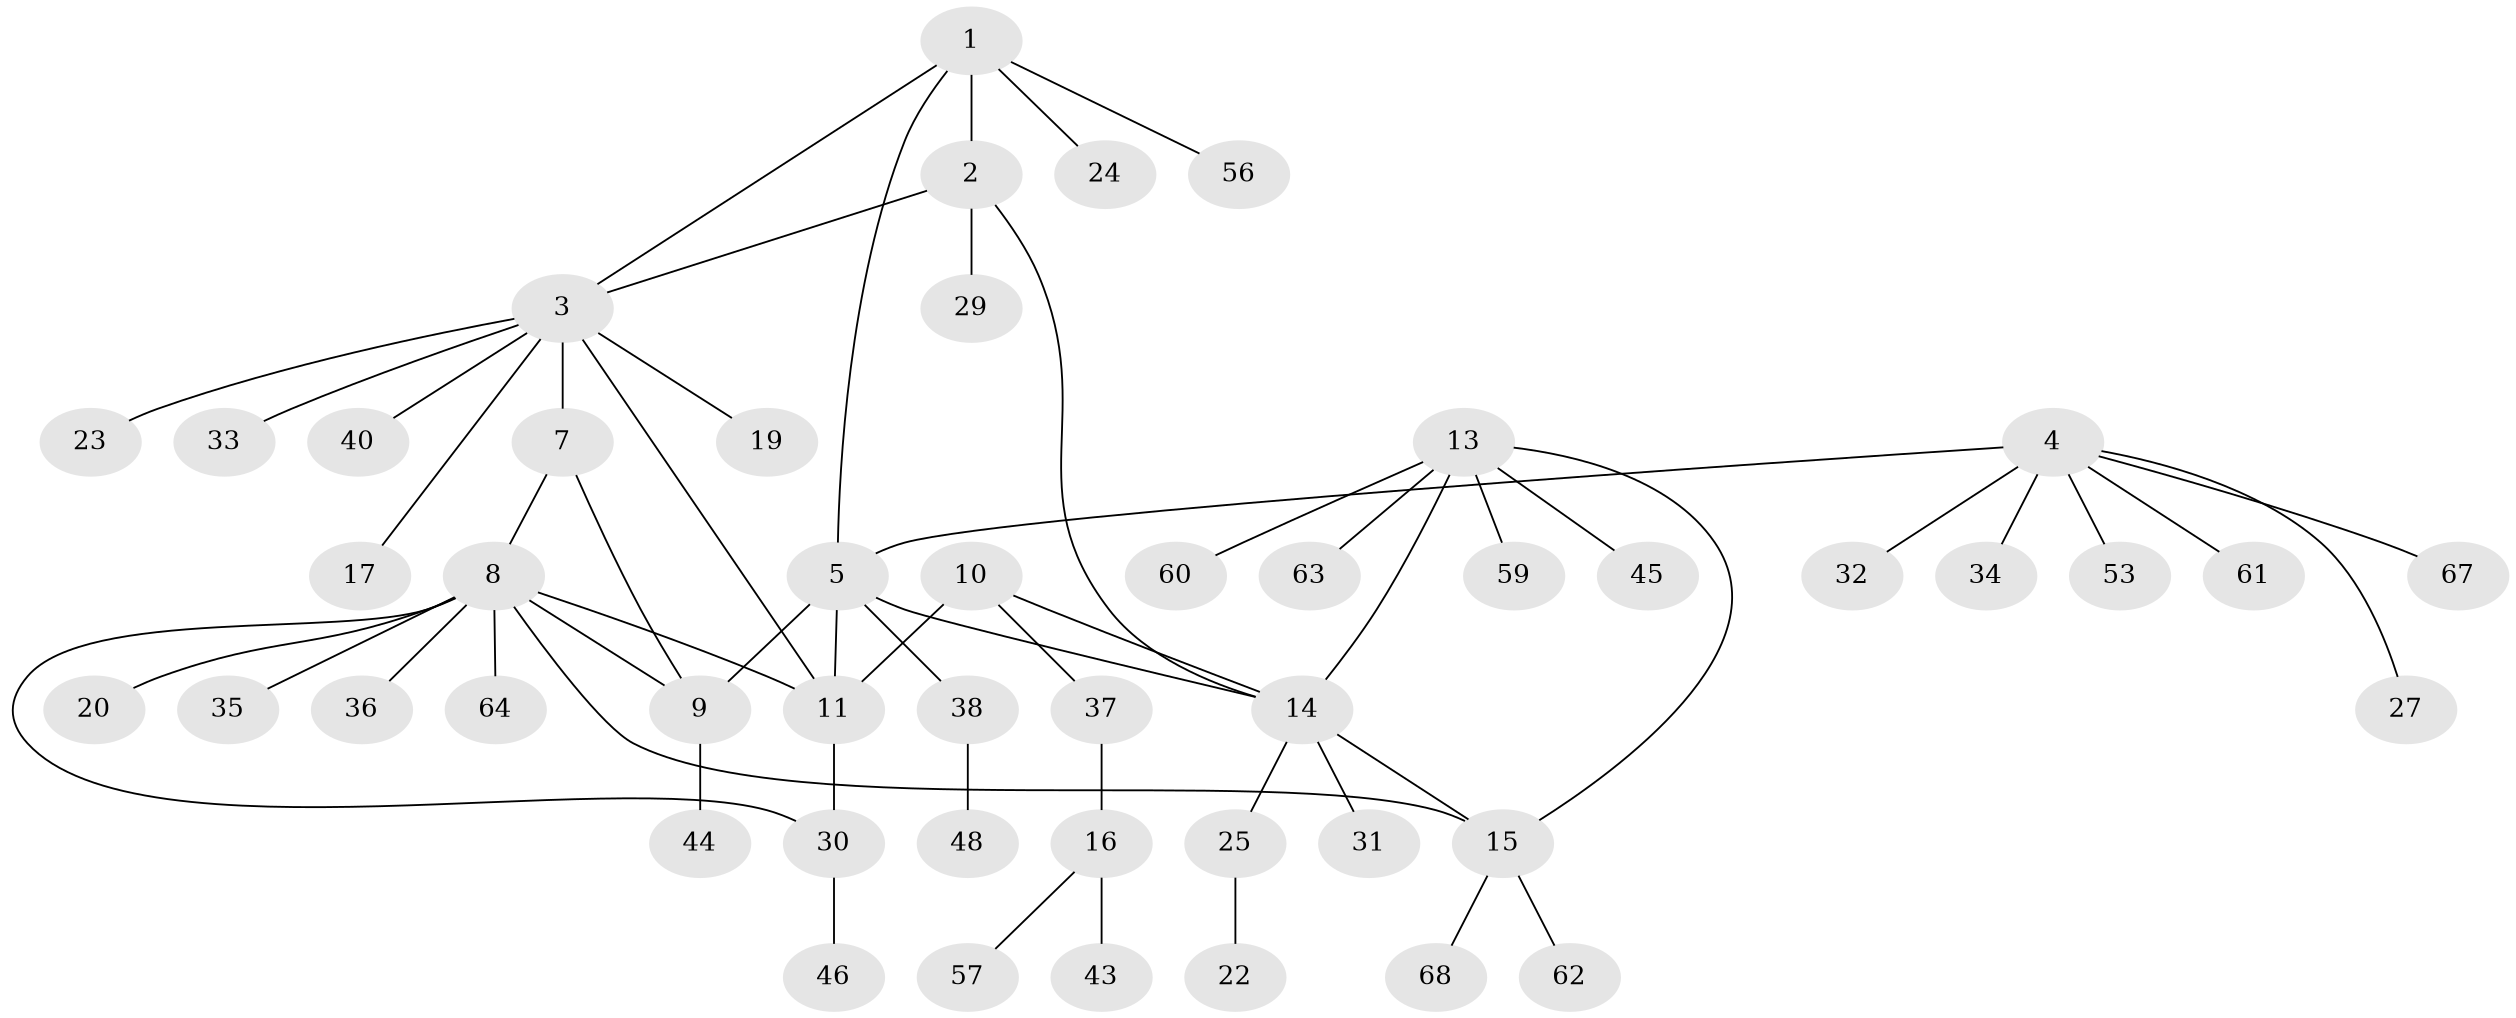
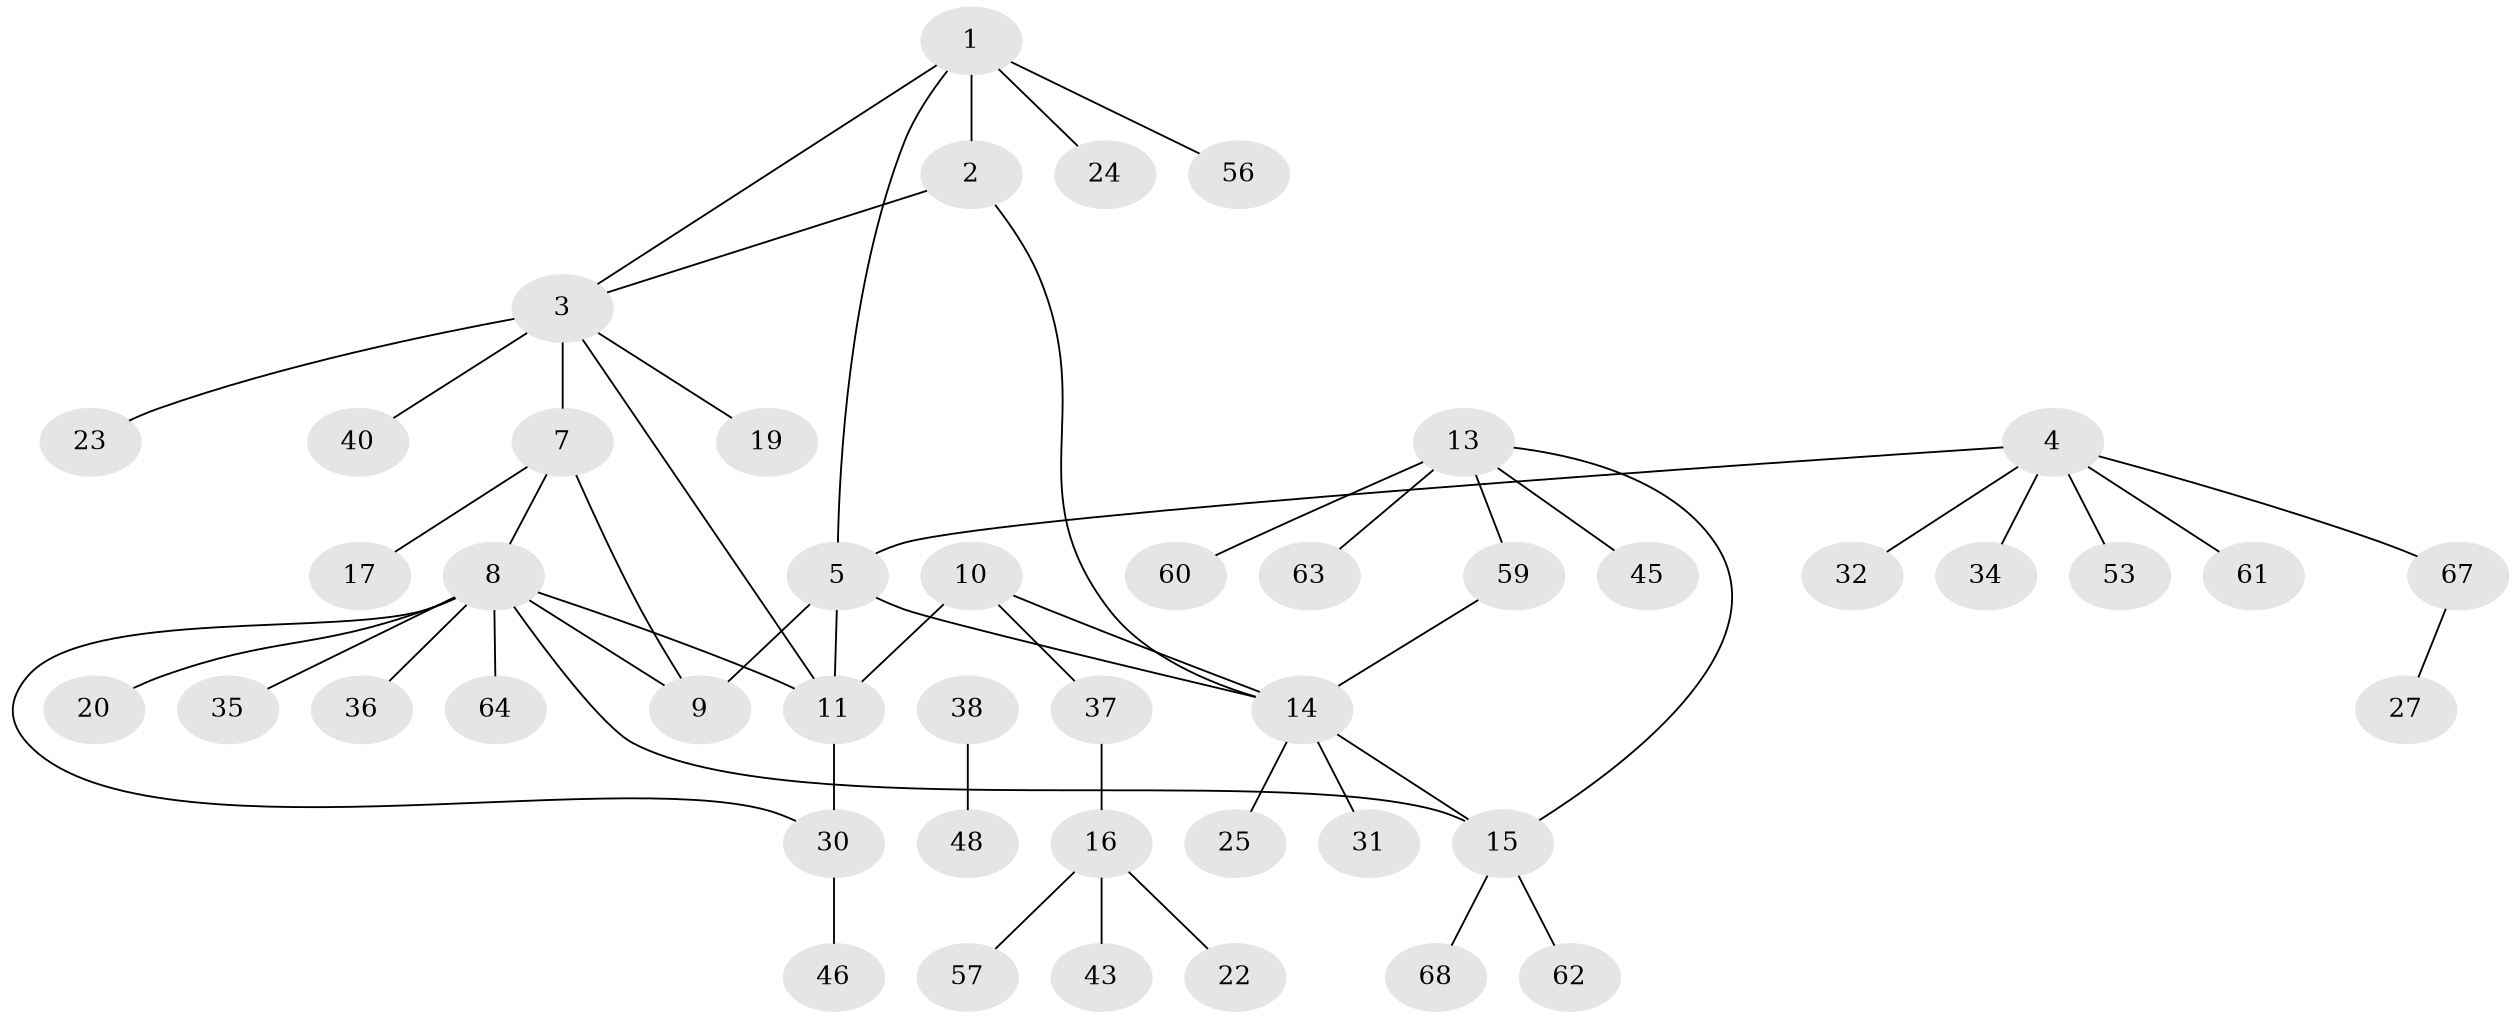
node "29": removed
node "33": removed
edge "3" -- "17": now "7" -- "17"
edge "4" -- "27": now "67" -- "27"
edge "13" -- "14": now "59" -- "14"
edge "5" -- "38": removed
node "44": removed
edge "25" -- "22": now "16" -- "22"
